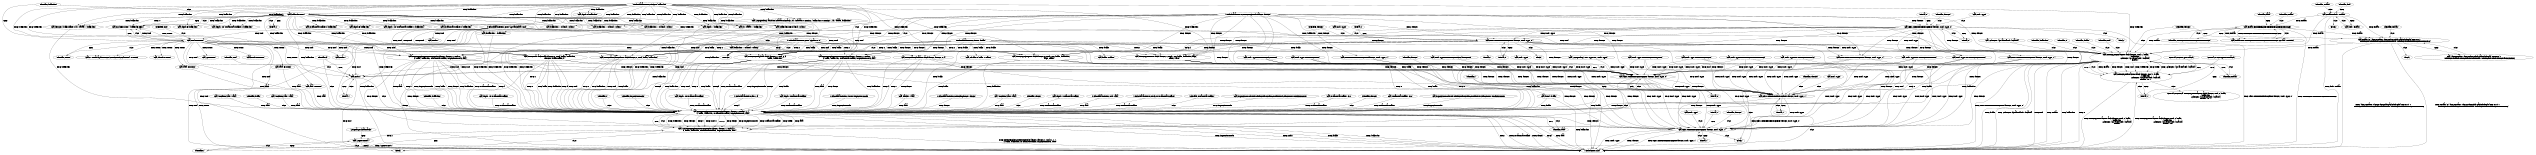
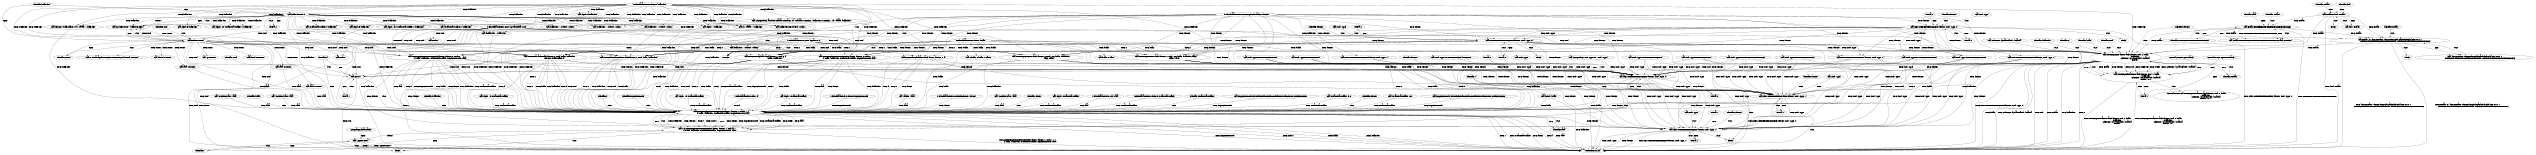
node "(Call,buffer_len == 0)": label "(Call,buffer_len == 0)" -> "(Call,buffer_det == 0)"
node "(Identifier,DETECT_BYTE_EXTRACT_ENDIAN_DCE)": label "(Identifier,DETECT_BYTE_EXTRACT_ENDIAN_DCE)" -> "(Identifier,DETECT_BYTE_DATA_ENDIAN_DCE)"
